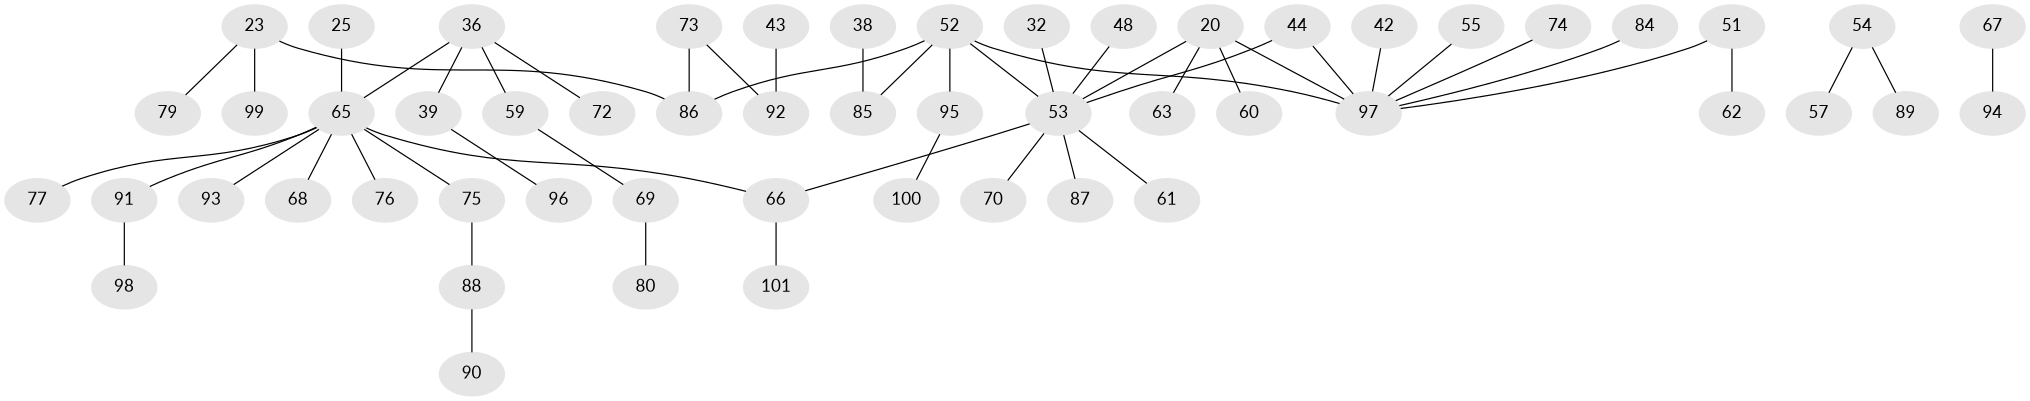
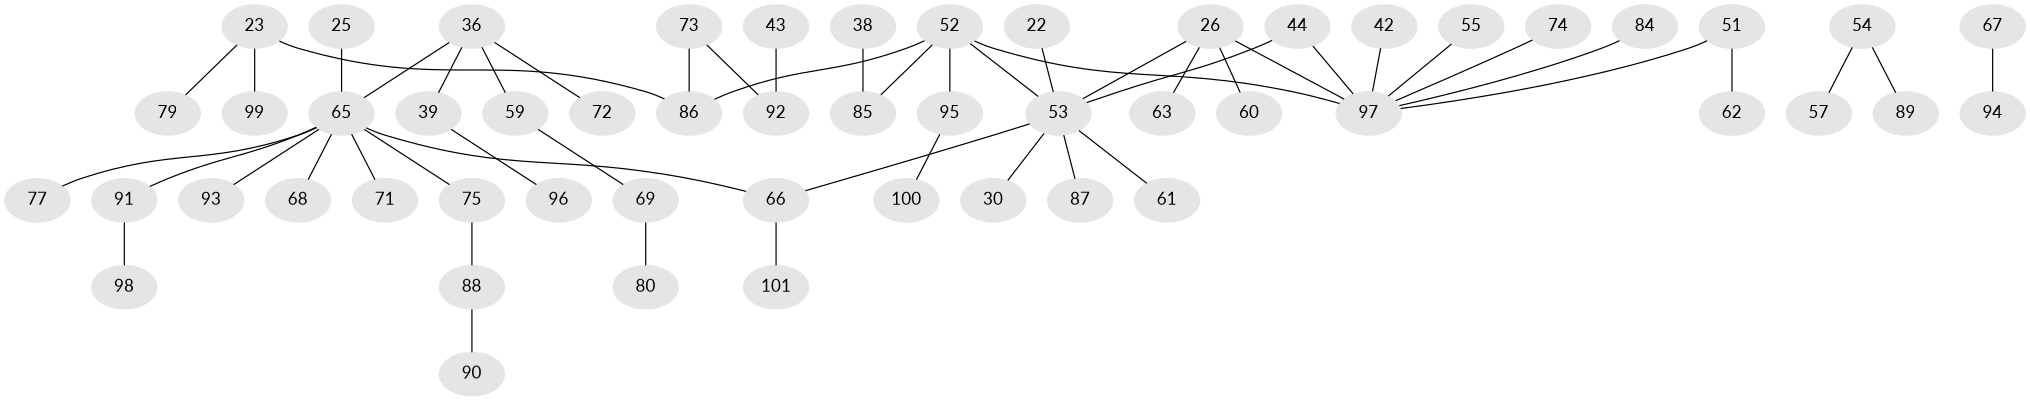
node "32": label "32" -> "22"
node "48": removed
node "20": label "20" -> "26"
node "76": label "76" -> "71"
node "70": label "70" -> "30"
